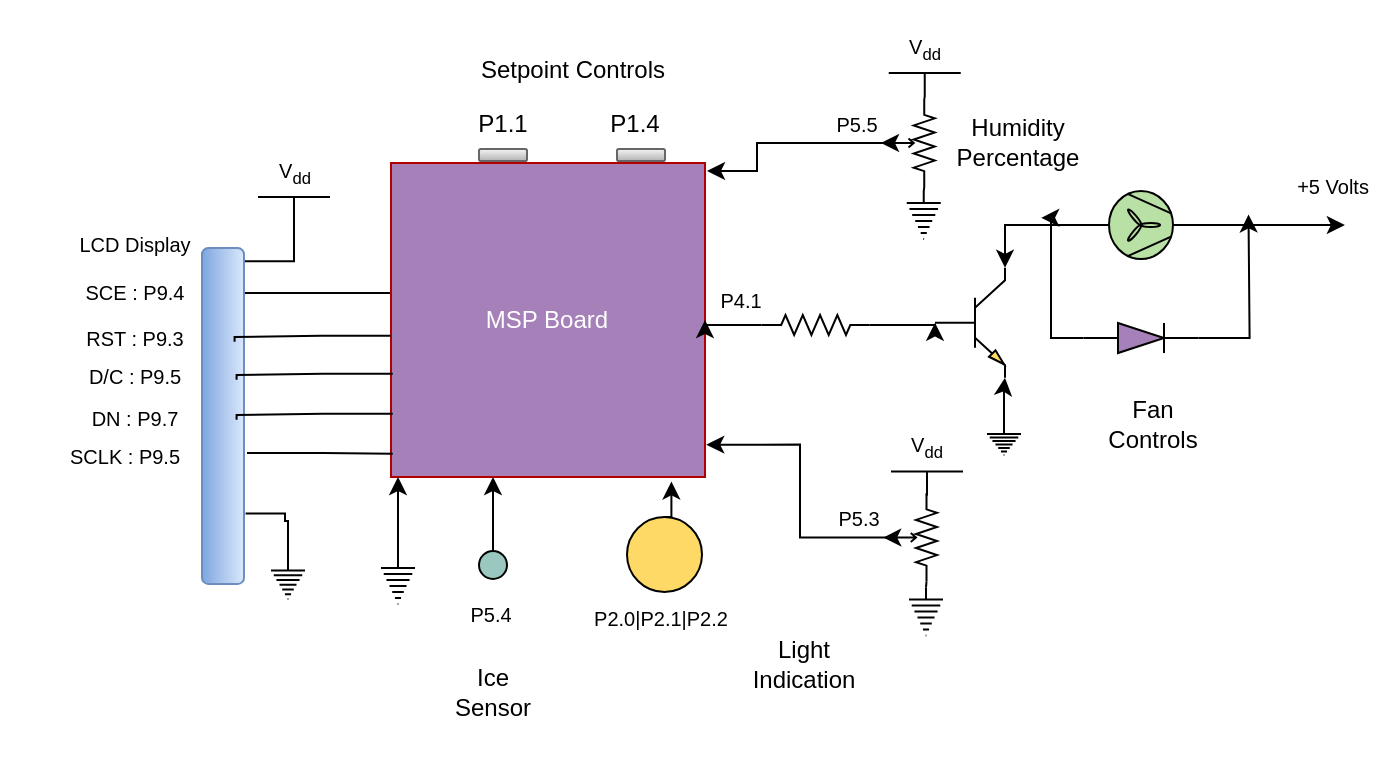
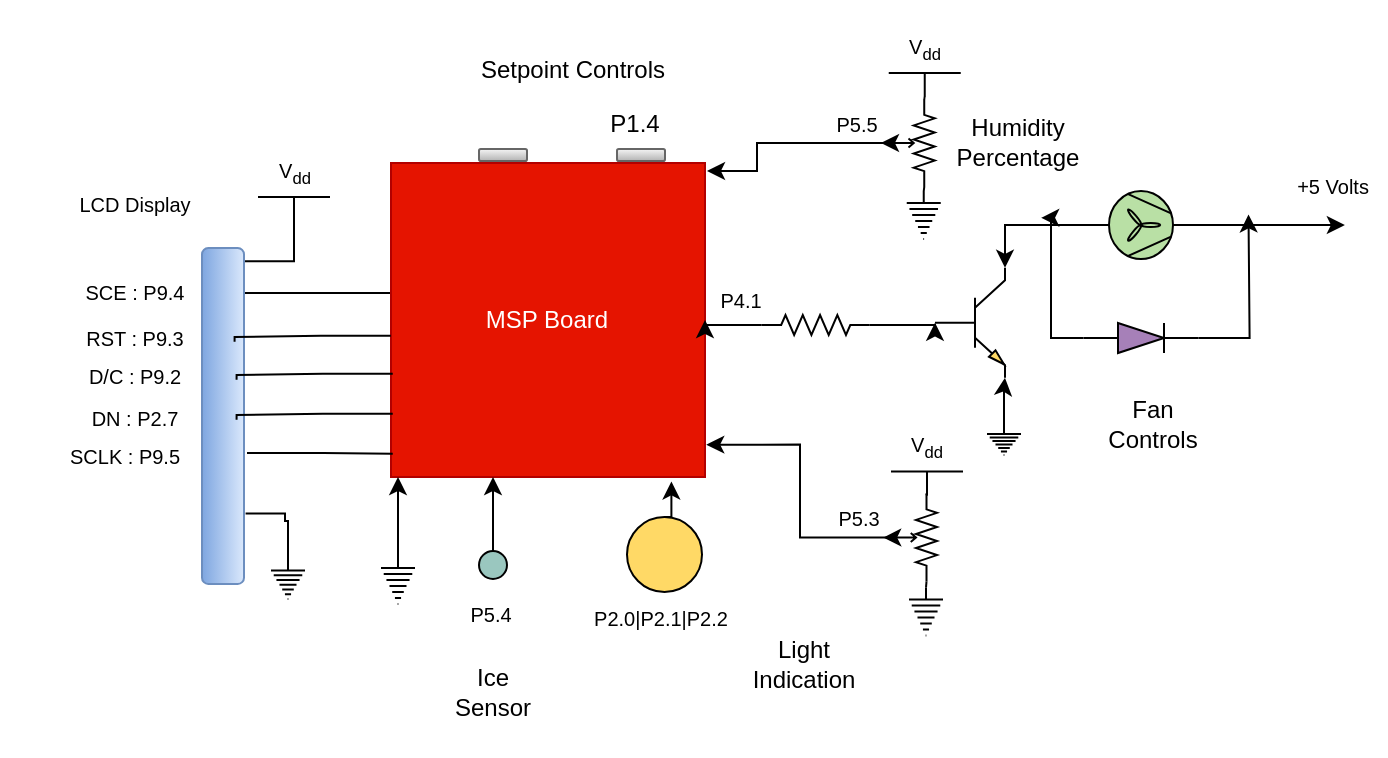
node "P1.1": removed
node "LCD Display": moved (135, 245) -> (135, 205)
node "MSP Board": fillcolor #a680b8 -> #e51400
node "D/C : P9.5": label "D/C : P9.5" -> "D/C : P9.2"
node "DN : P9.7": label "DN : P9.7" -> "DN : P2.7"
